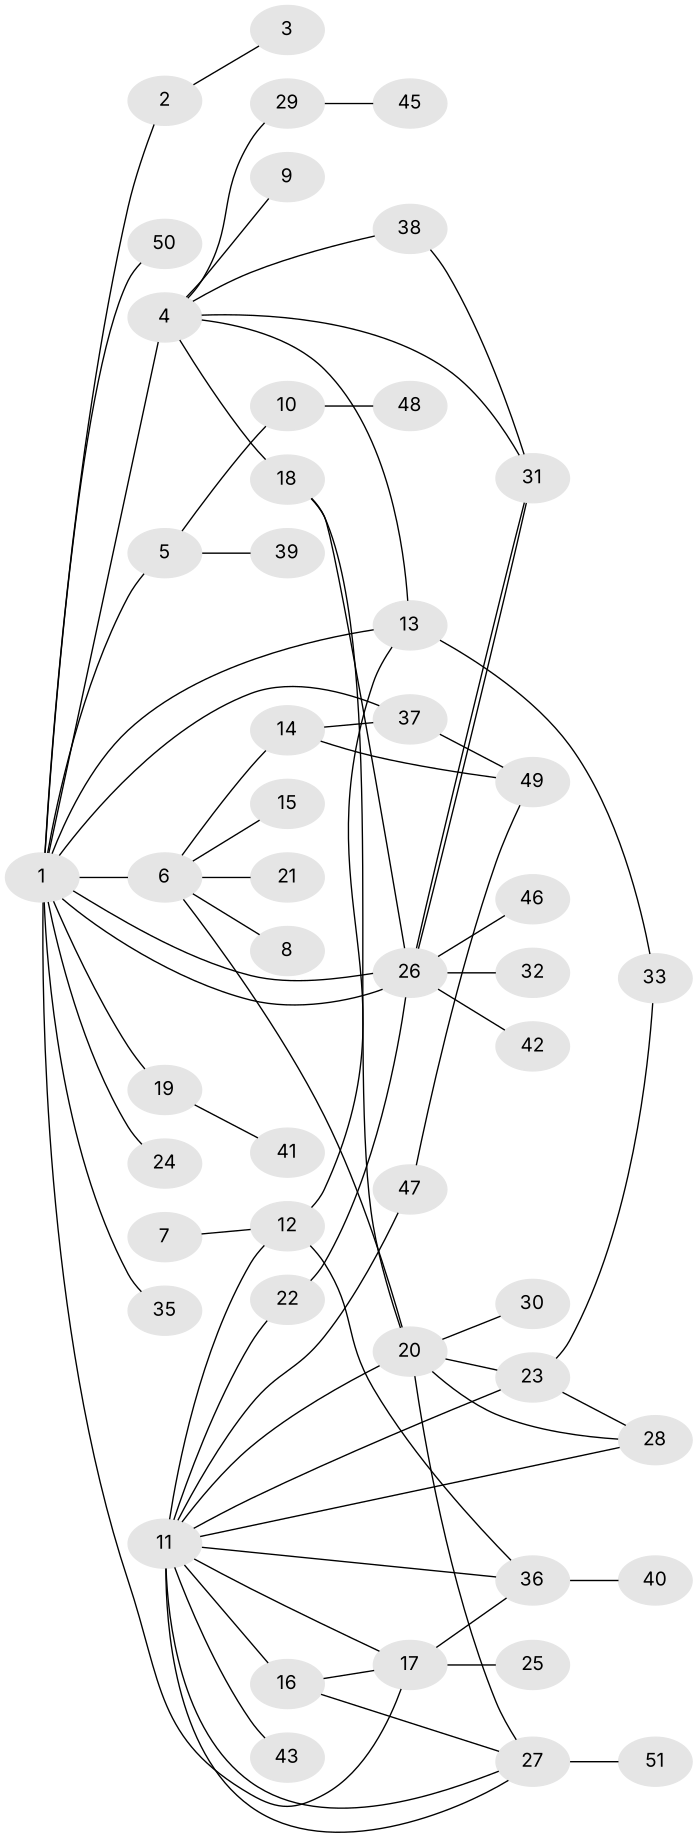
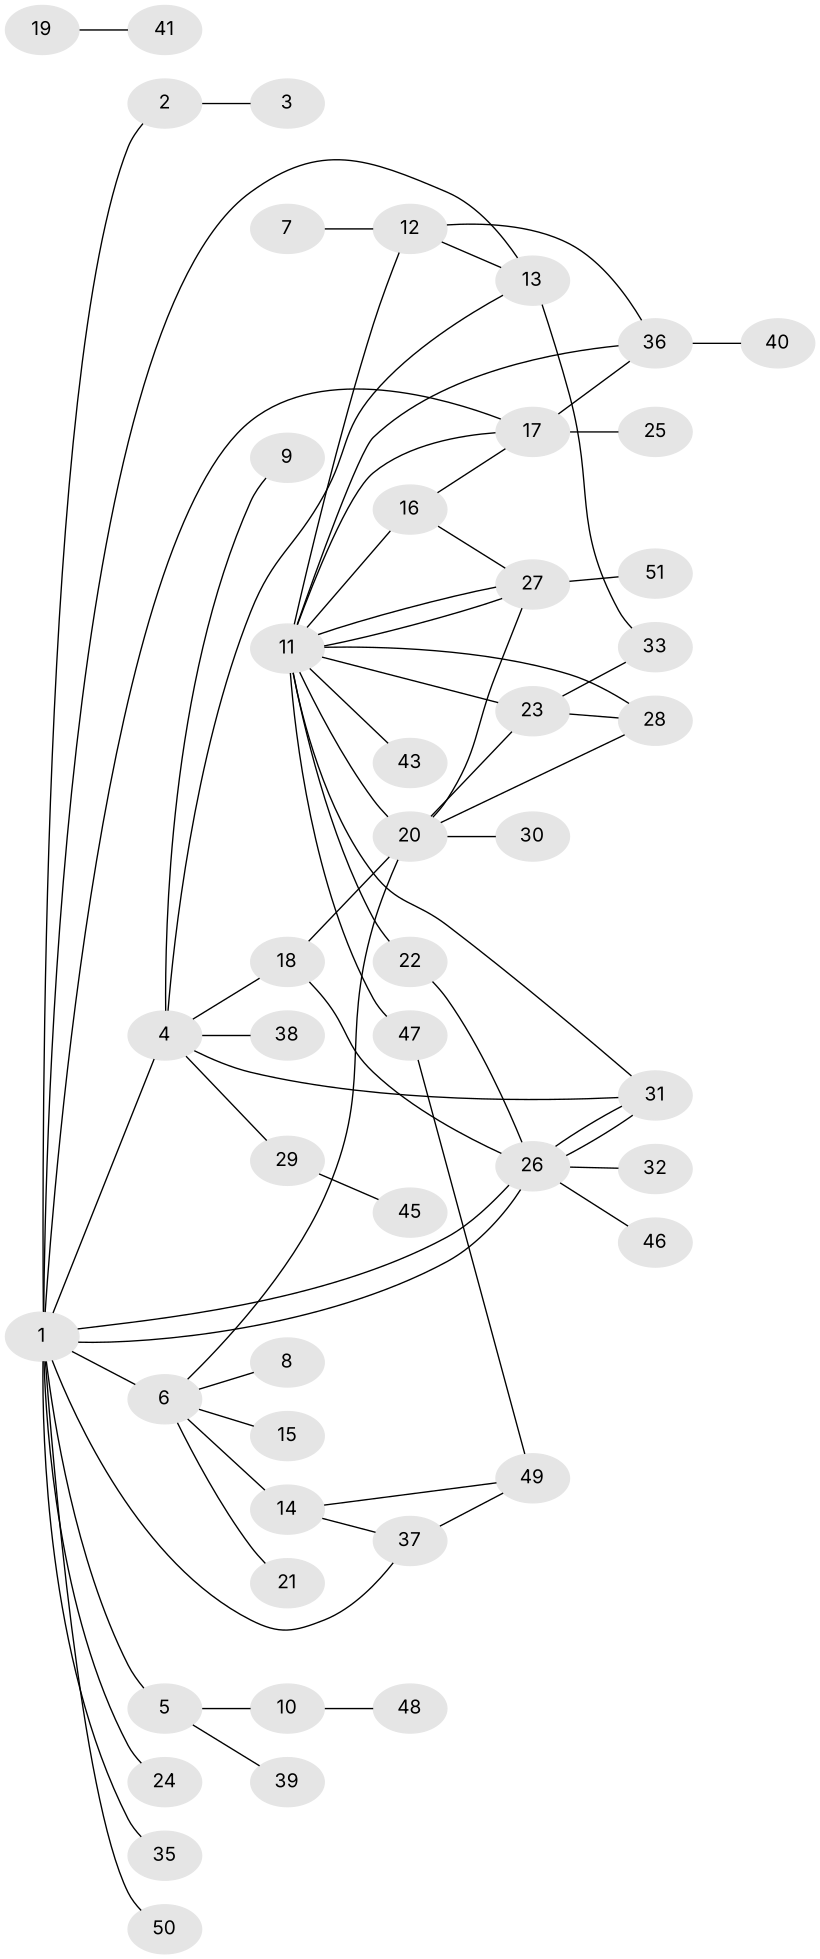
edge "38" -- "31": now "11" -- "31"
edge "1" -- "19": removed
node "42": removed
